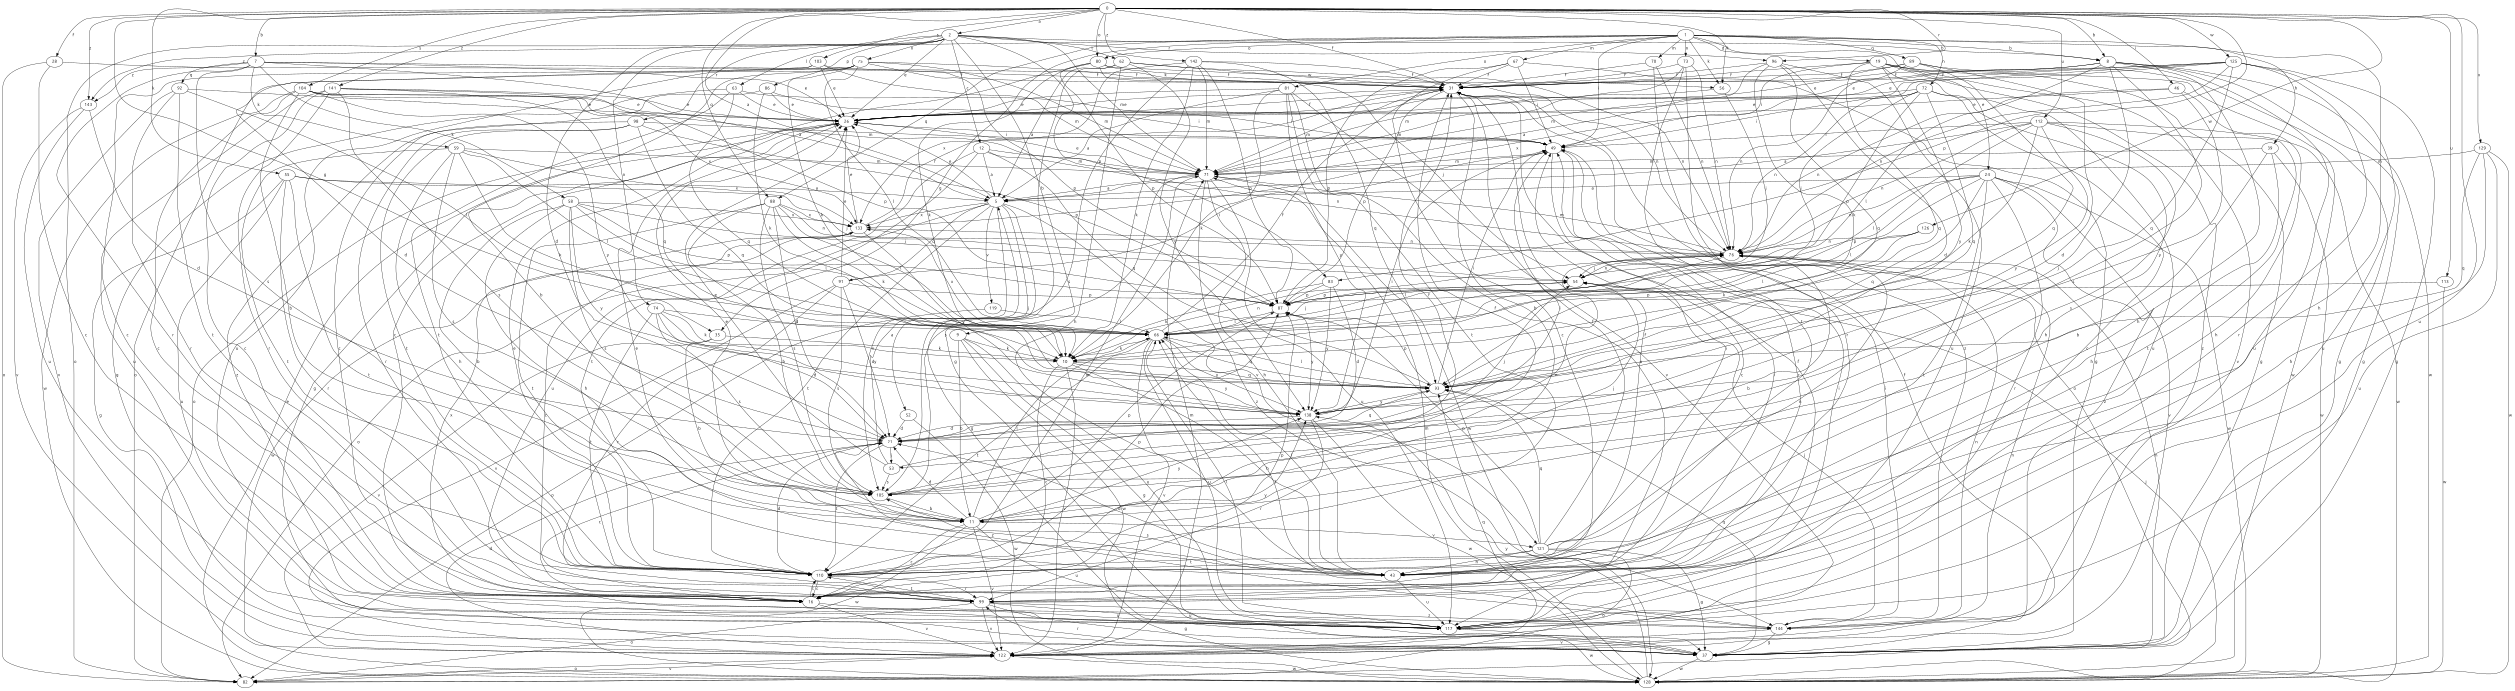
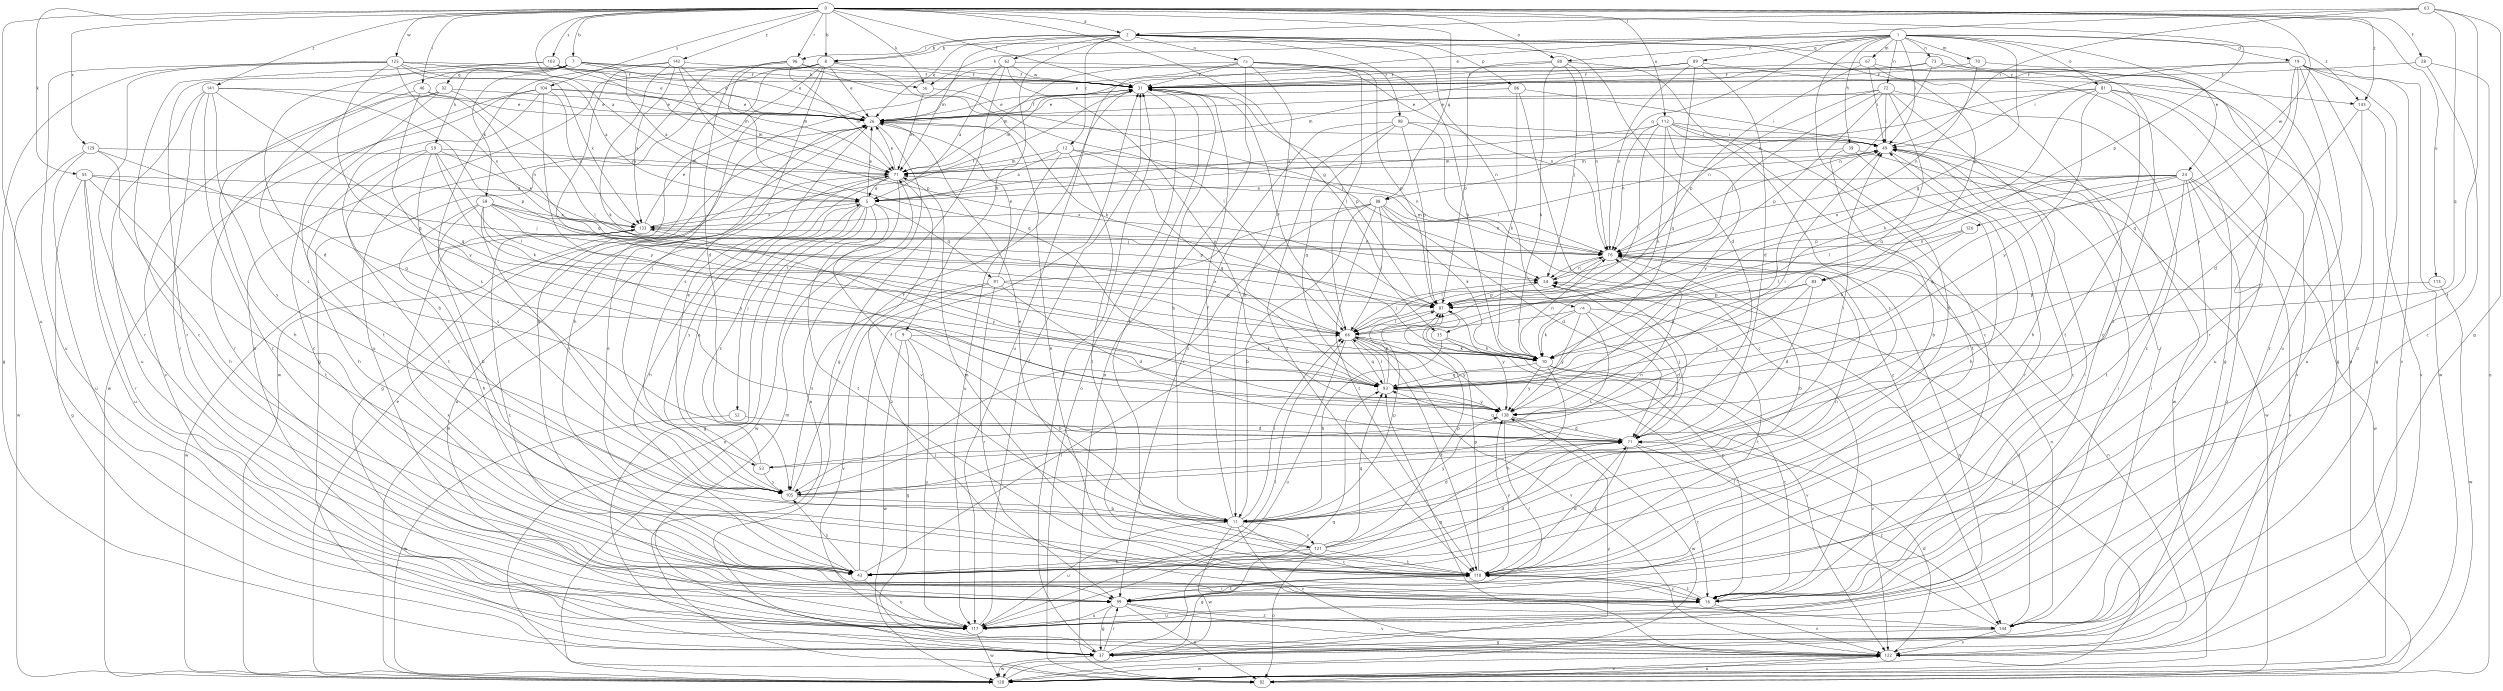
edge "2" -> "63": reversed
node "119": removed
